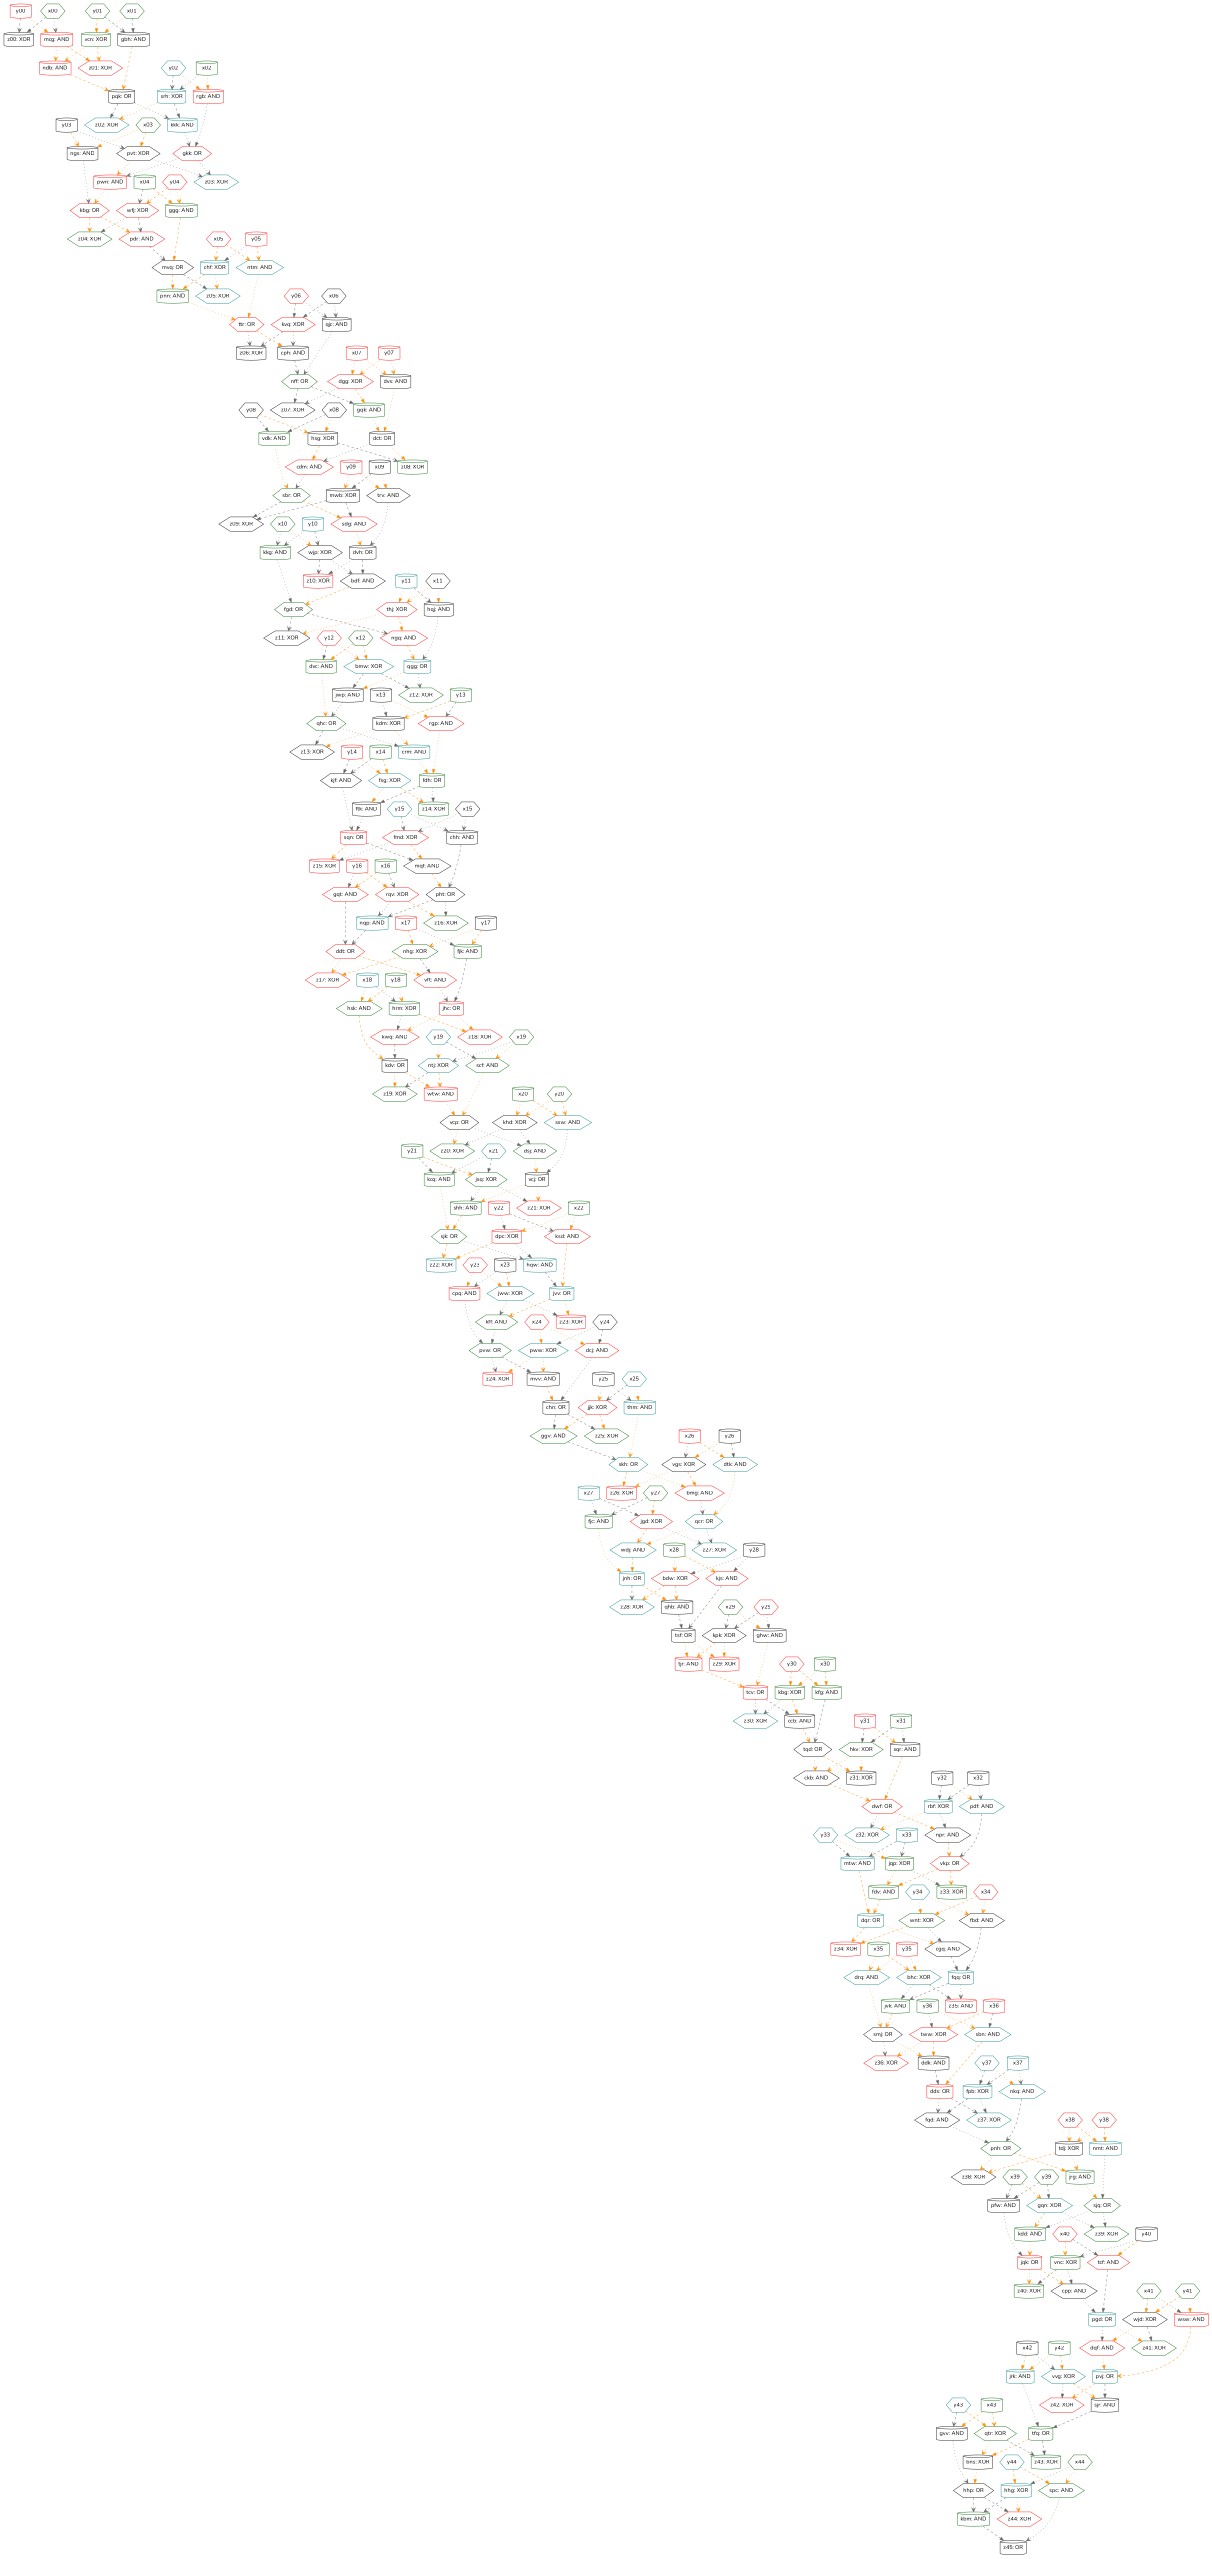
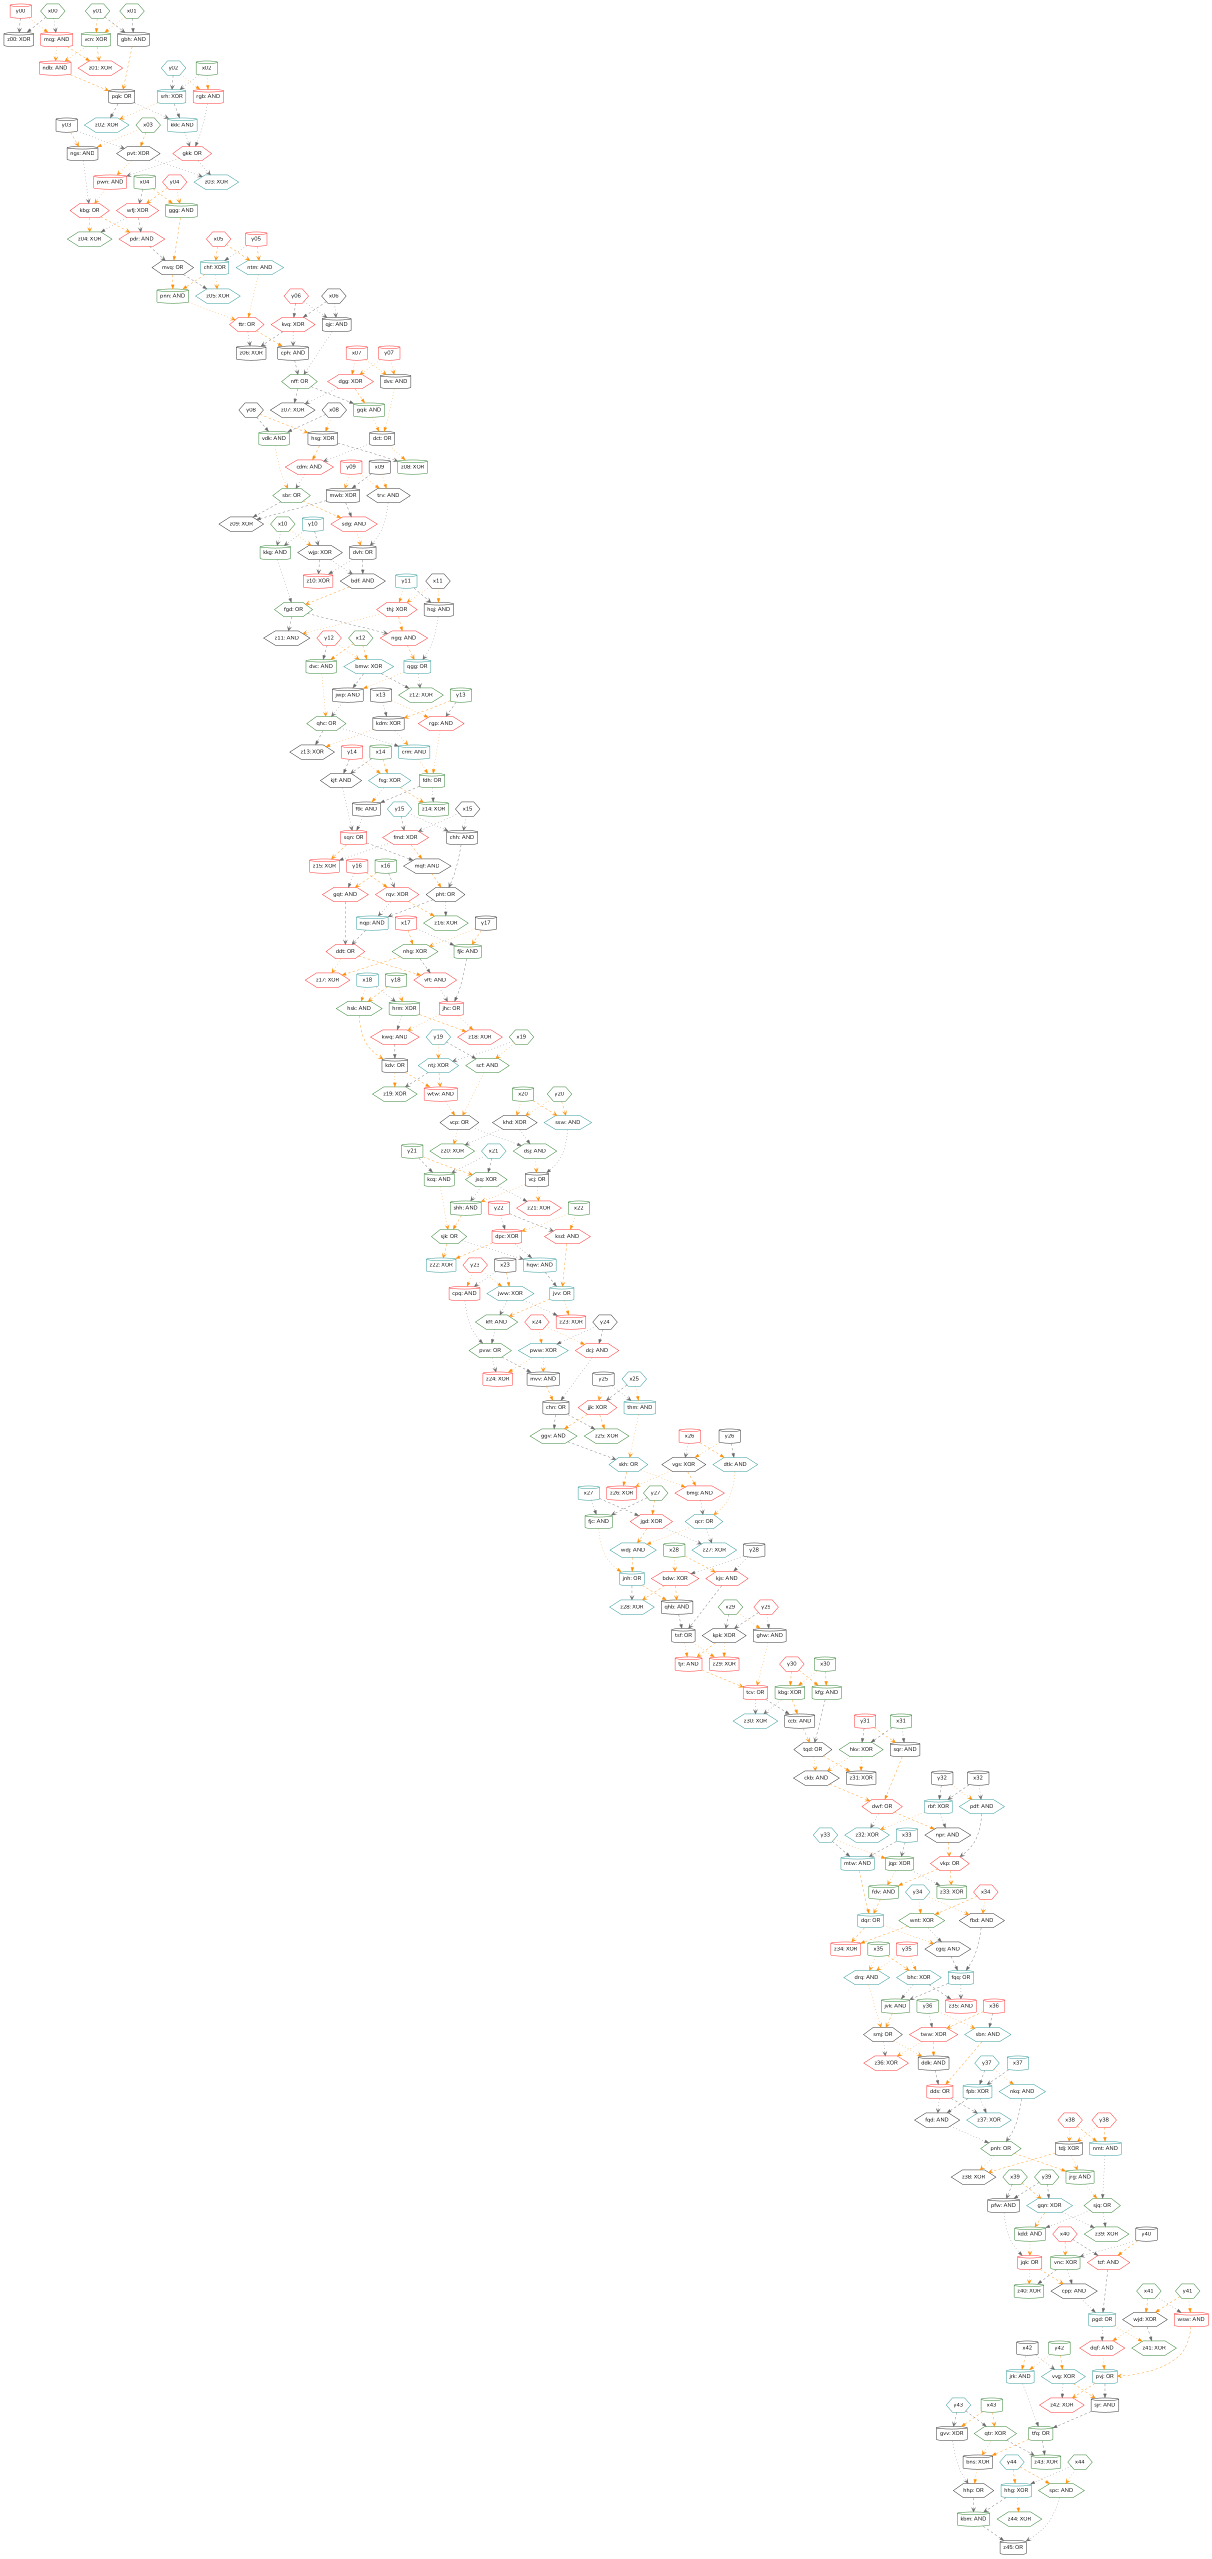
node "z11: XOR": label "z11: XOR" -> "z11: AND"
edge "x37" -> "nkq: AND": removed
edge "y43" -> "qtr: XOR": color darkorange -> gray40
node "gvv: AND": label "gvv: AND" -> "gvv: XOR"
edge "hhp: OR" -> "z44: XOR": removed
edge "hhg: XOR" -> "z44: XOR": arrowhead vee -> normal
node "z44: XOR": color red -> darkgreen
